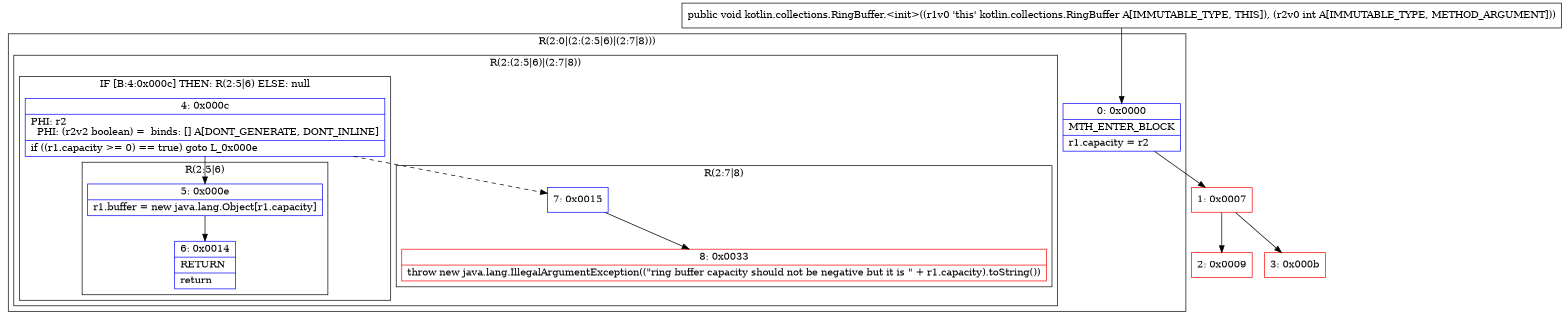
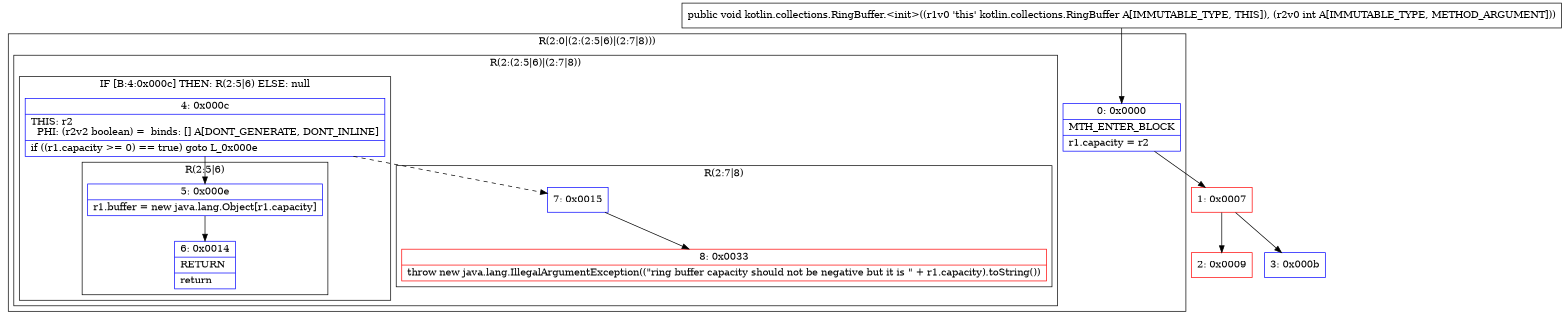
node "4: 0x000c": text "PHI: r2" -> "THIS: r2"
node "3: 0x000b": color red -> blue
